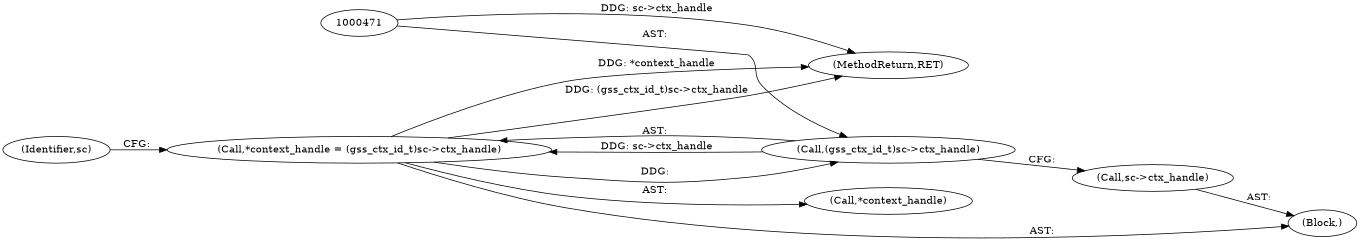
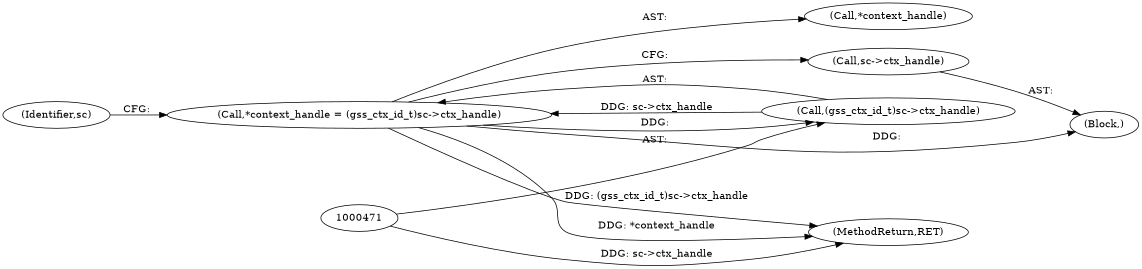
edge "(Call,(gss_ctx_id_t)sc->ctx_handle)" -> "(Call,sc->ctx_handle)": now "(Call,*context_handle = (gss_ctx_id_t)sc->ctx_handle)" -> "(Call,sc->ctx_handle)"
edge "(Call,*context_handle = (gss_ctx_id_t)sc->ctx_handle)" -> "(Block,)": label "AST: " -> "DDG: "
